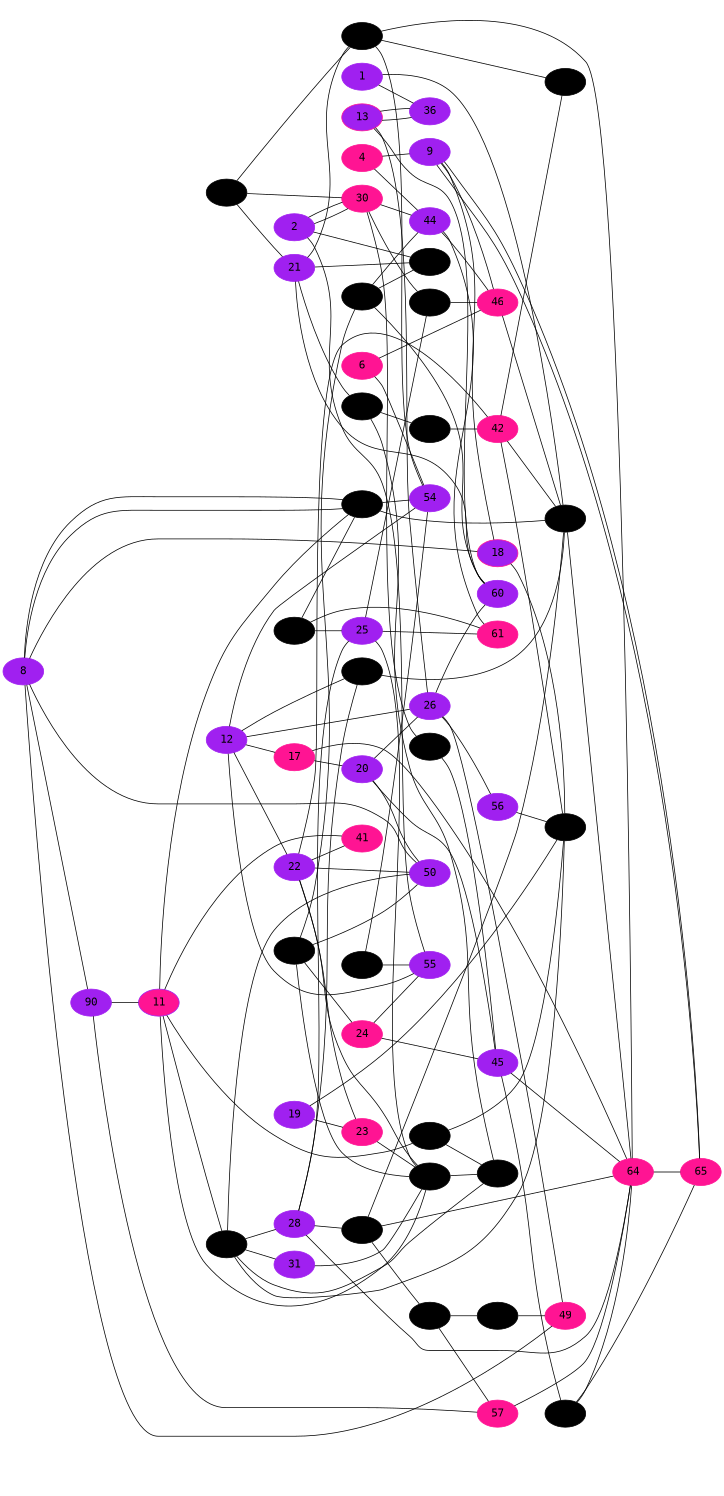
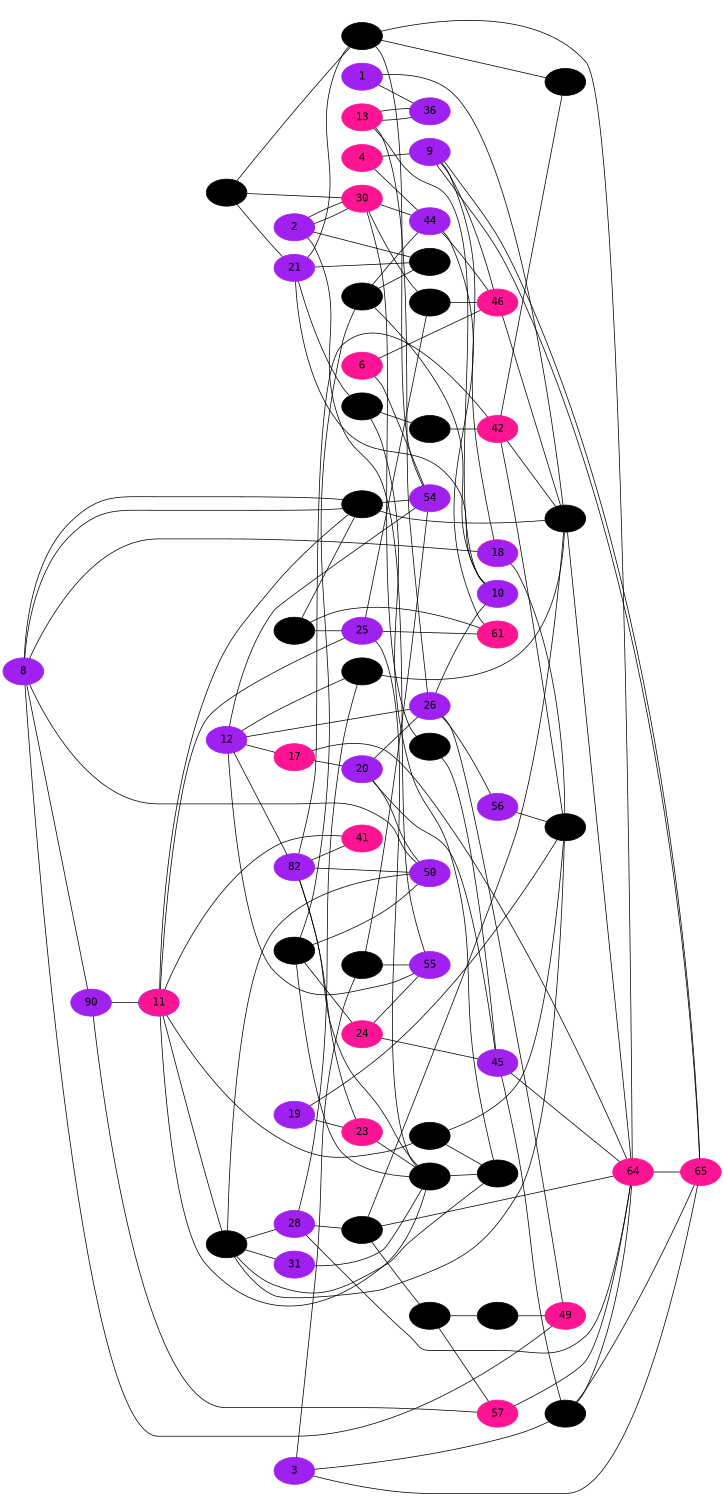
node "13": fillcolor purple -> deeppink
node "60": label "60" -> "10"
node "22": label "22" -> "82"
edge "25" -- "28": now "25" -- "11"
node "3": added
